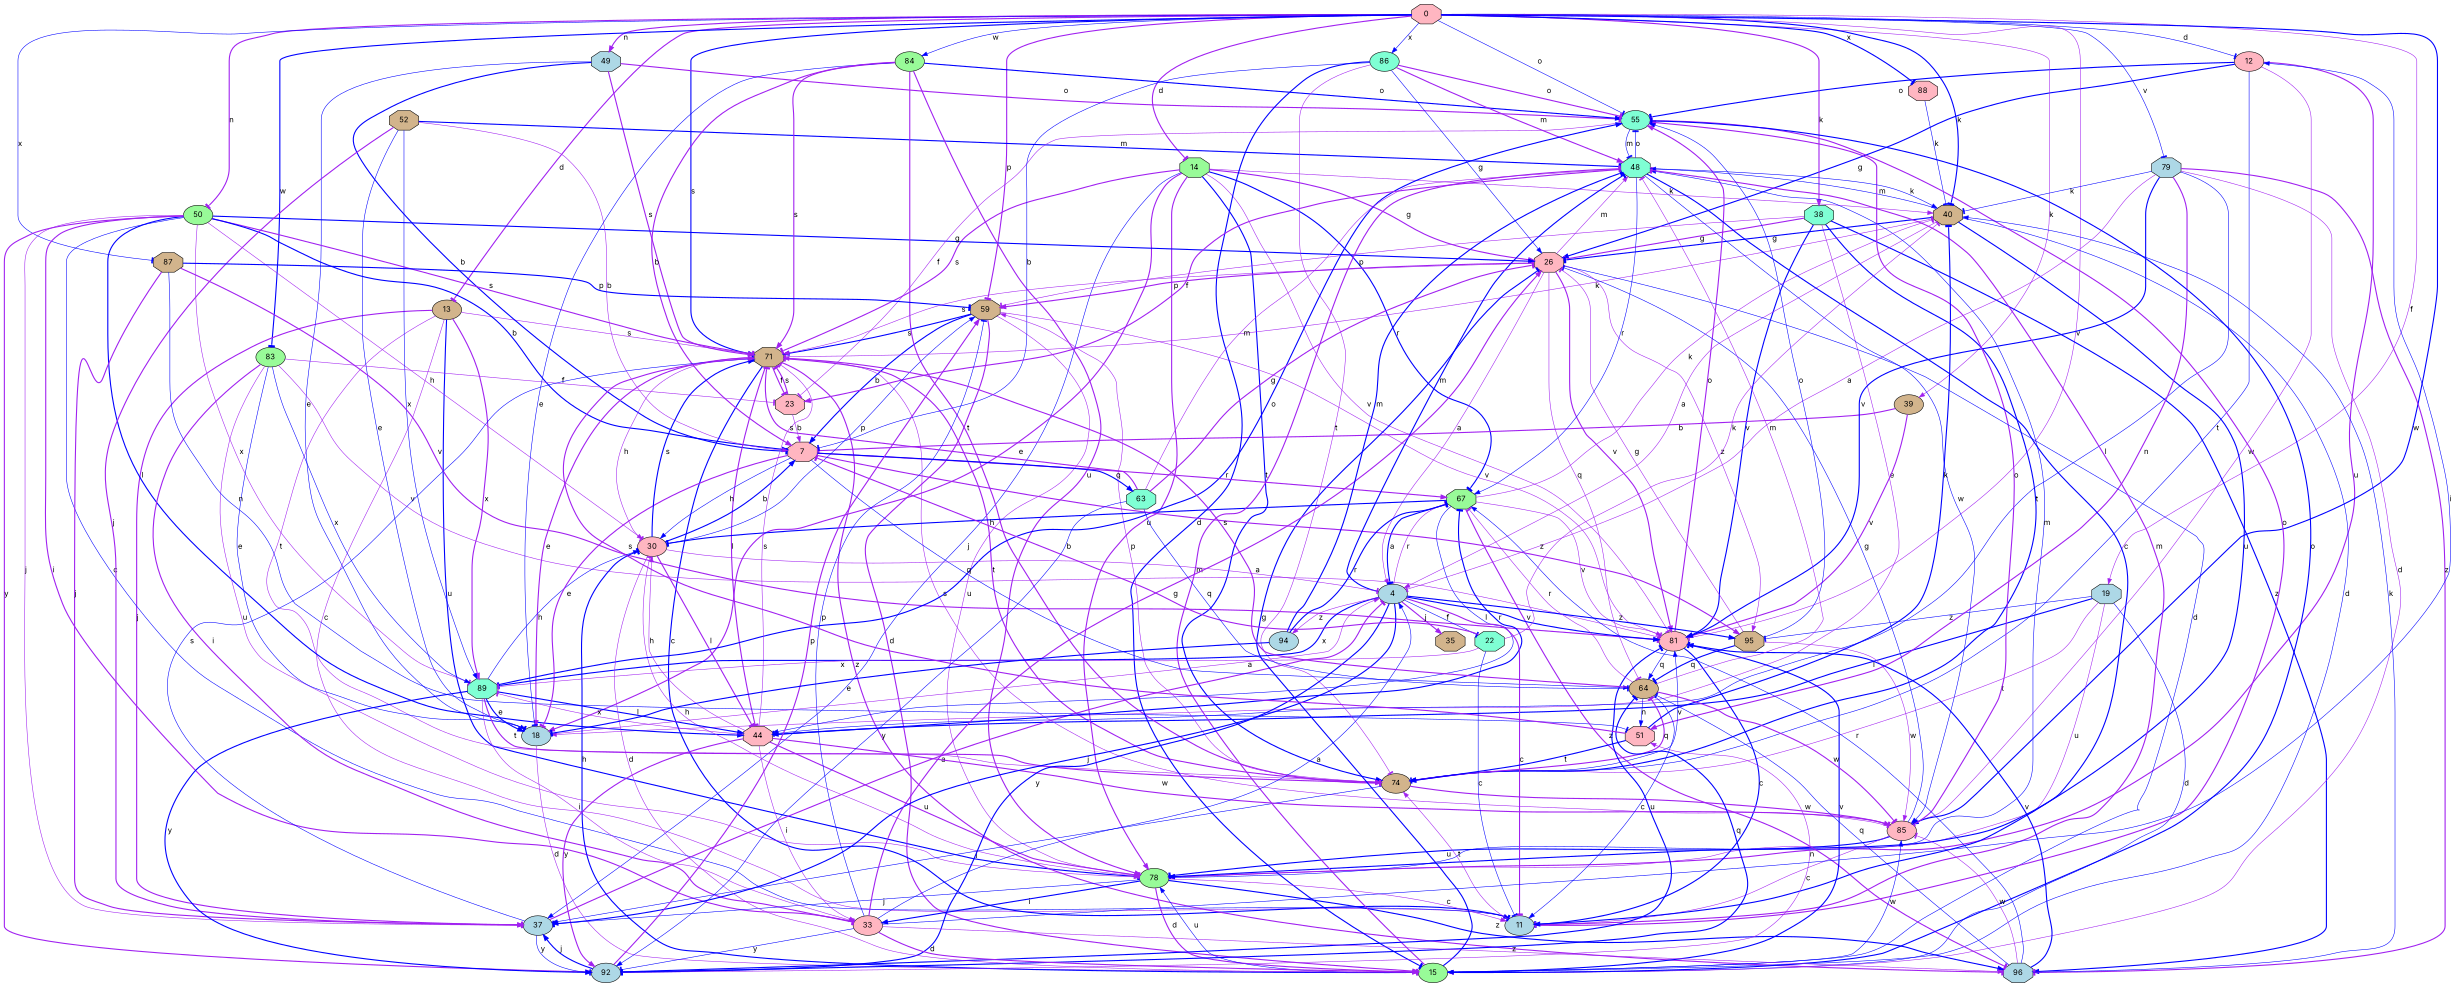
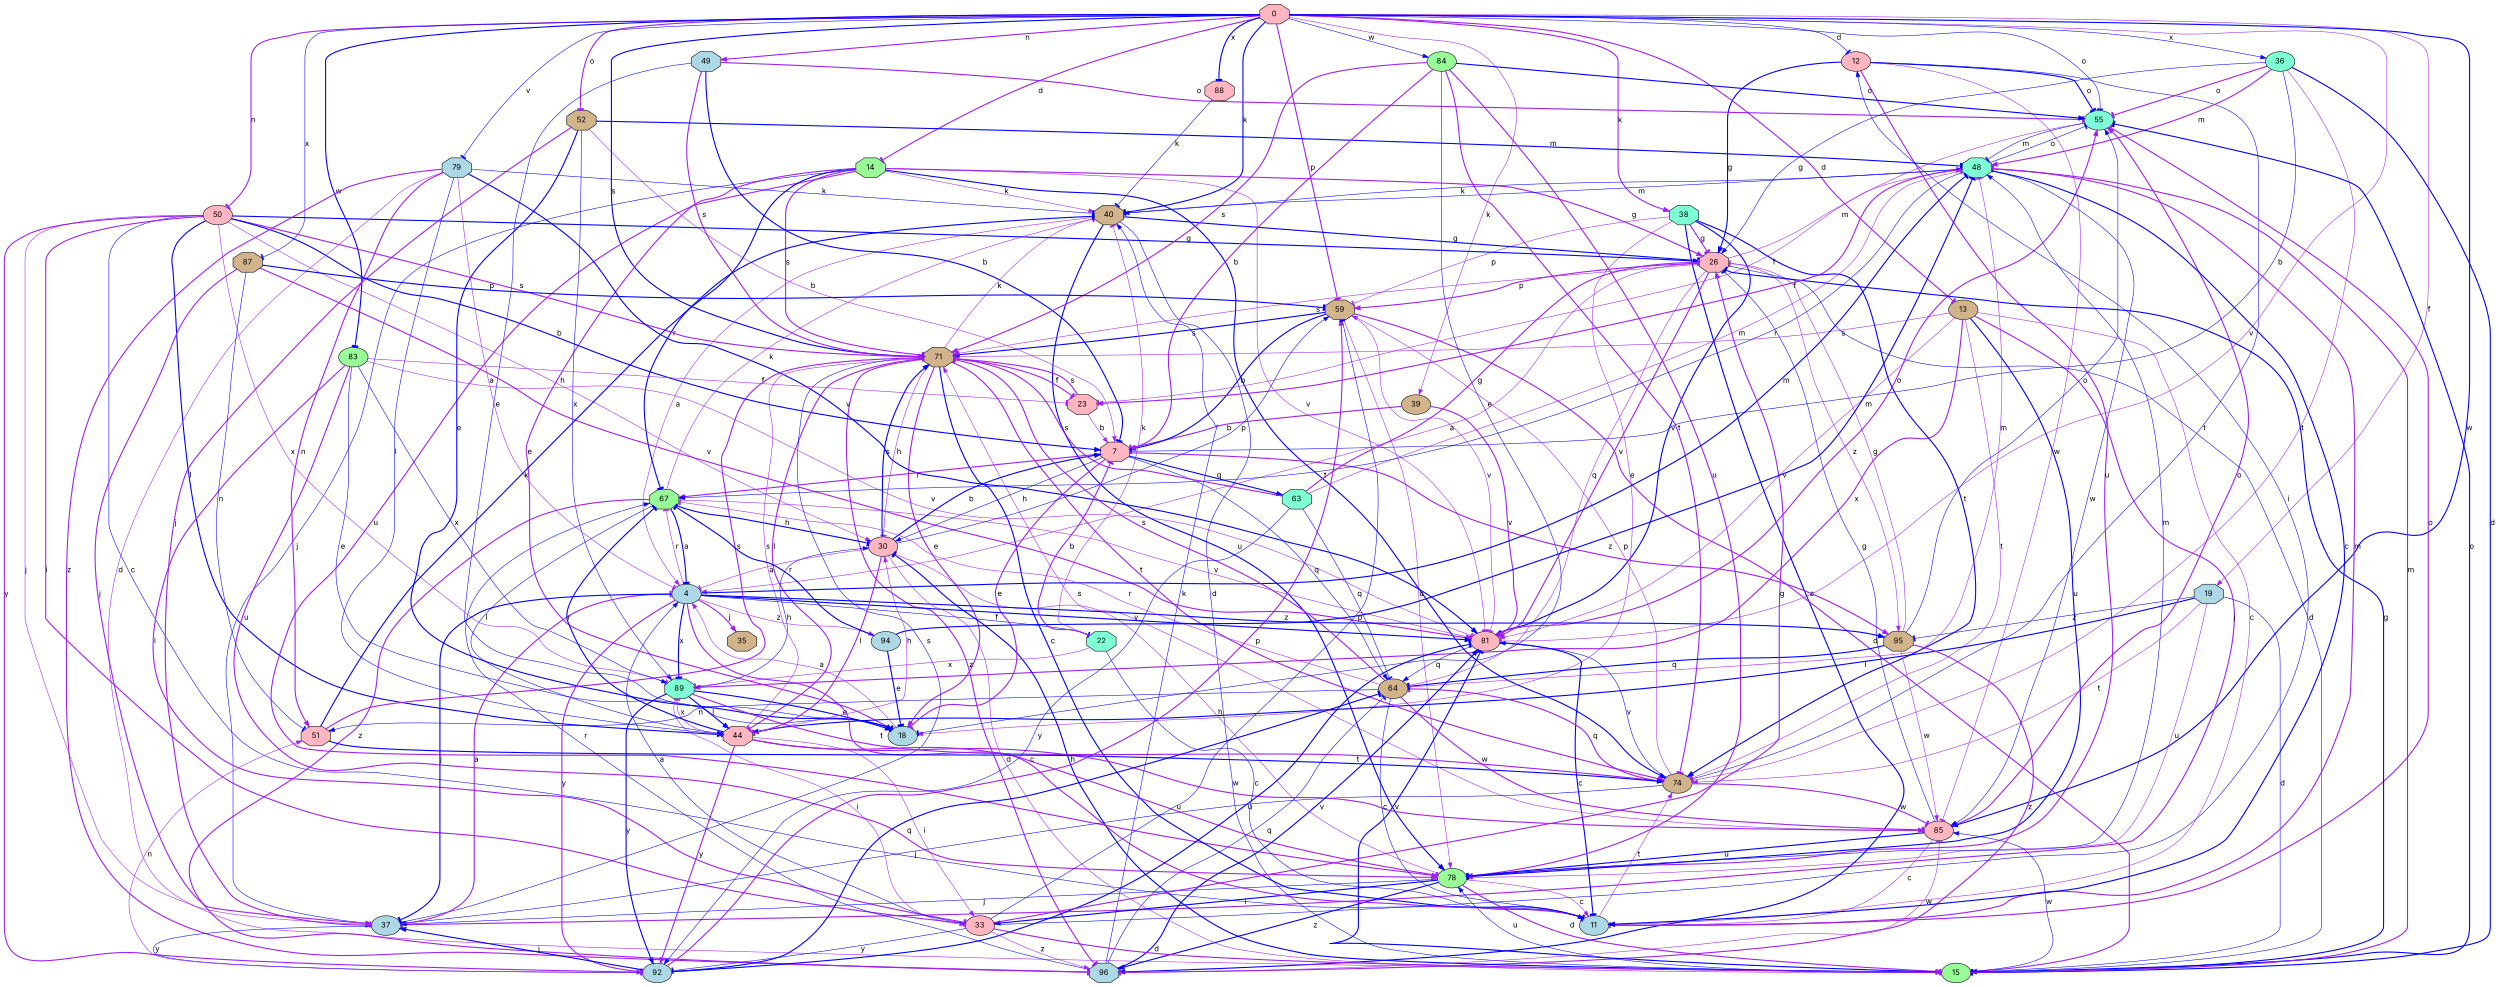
edge "0" -> "52": added, label "o"
node "86": label "86" -> "36"
node "50": fillcolor palegreen -> lightpink
edge "52" -> "18": style solid -> bold
edge "13" -> "81": added, label "v"
edge "89" -> "55": removed, label "o"
edge "83" -> "78": style solid -> bold
edge "4" -> "92": color blue -> purple
edge "95" -> "96": added, label "z"
edge "18" -> "15": removed, label "d"
